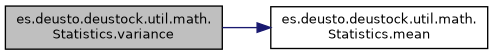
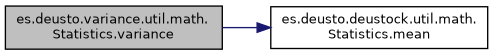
node "es.deusto.deustock.util.math. Statistics.variance": label "es.deusto.deustock.util.math. Statistics.variance" -> "es.deusto.variance.util.math. Statistics.variance"
